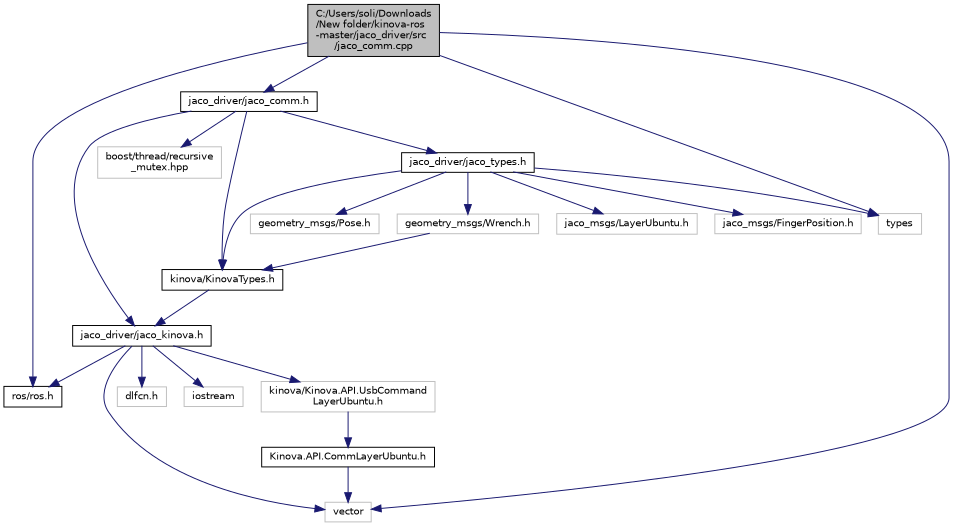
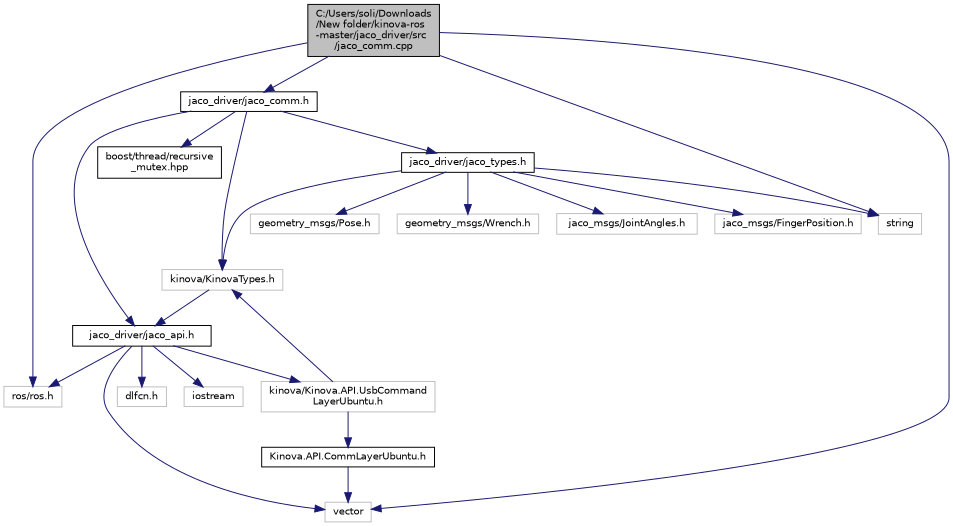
node "boost/thread/recursive _mutex.hpp": color grey75 -> black
node "jaco_msgs/LayerUbuntu.h": label "jaco_msgs/LayerUbuntu.h" -> "jaco_msgs/JointAngles.h"
node "types": label "types" -> "string"
edge "geometry_msgs/Wrench.h" -> "kinova/KinovaTypes.h": now "kinova/Kinova.API.UsbCommand LayerUbuntu.h" -> "kinova/KinovaTypes.h"
node "kinova/KinovaTypes.h": color black -> grey75
node "jaco_driver/jaco_kinova.h": label "jaco_driver/jaco_kinova.h" -> "jaco_driver/jaco_api.h"
node "ros/ros.h": color black -> grey75
